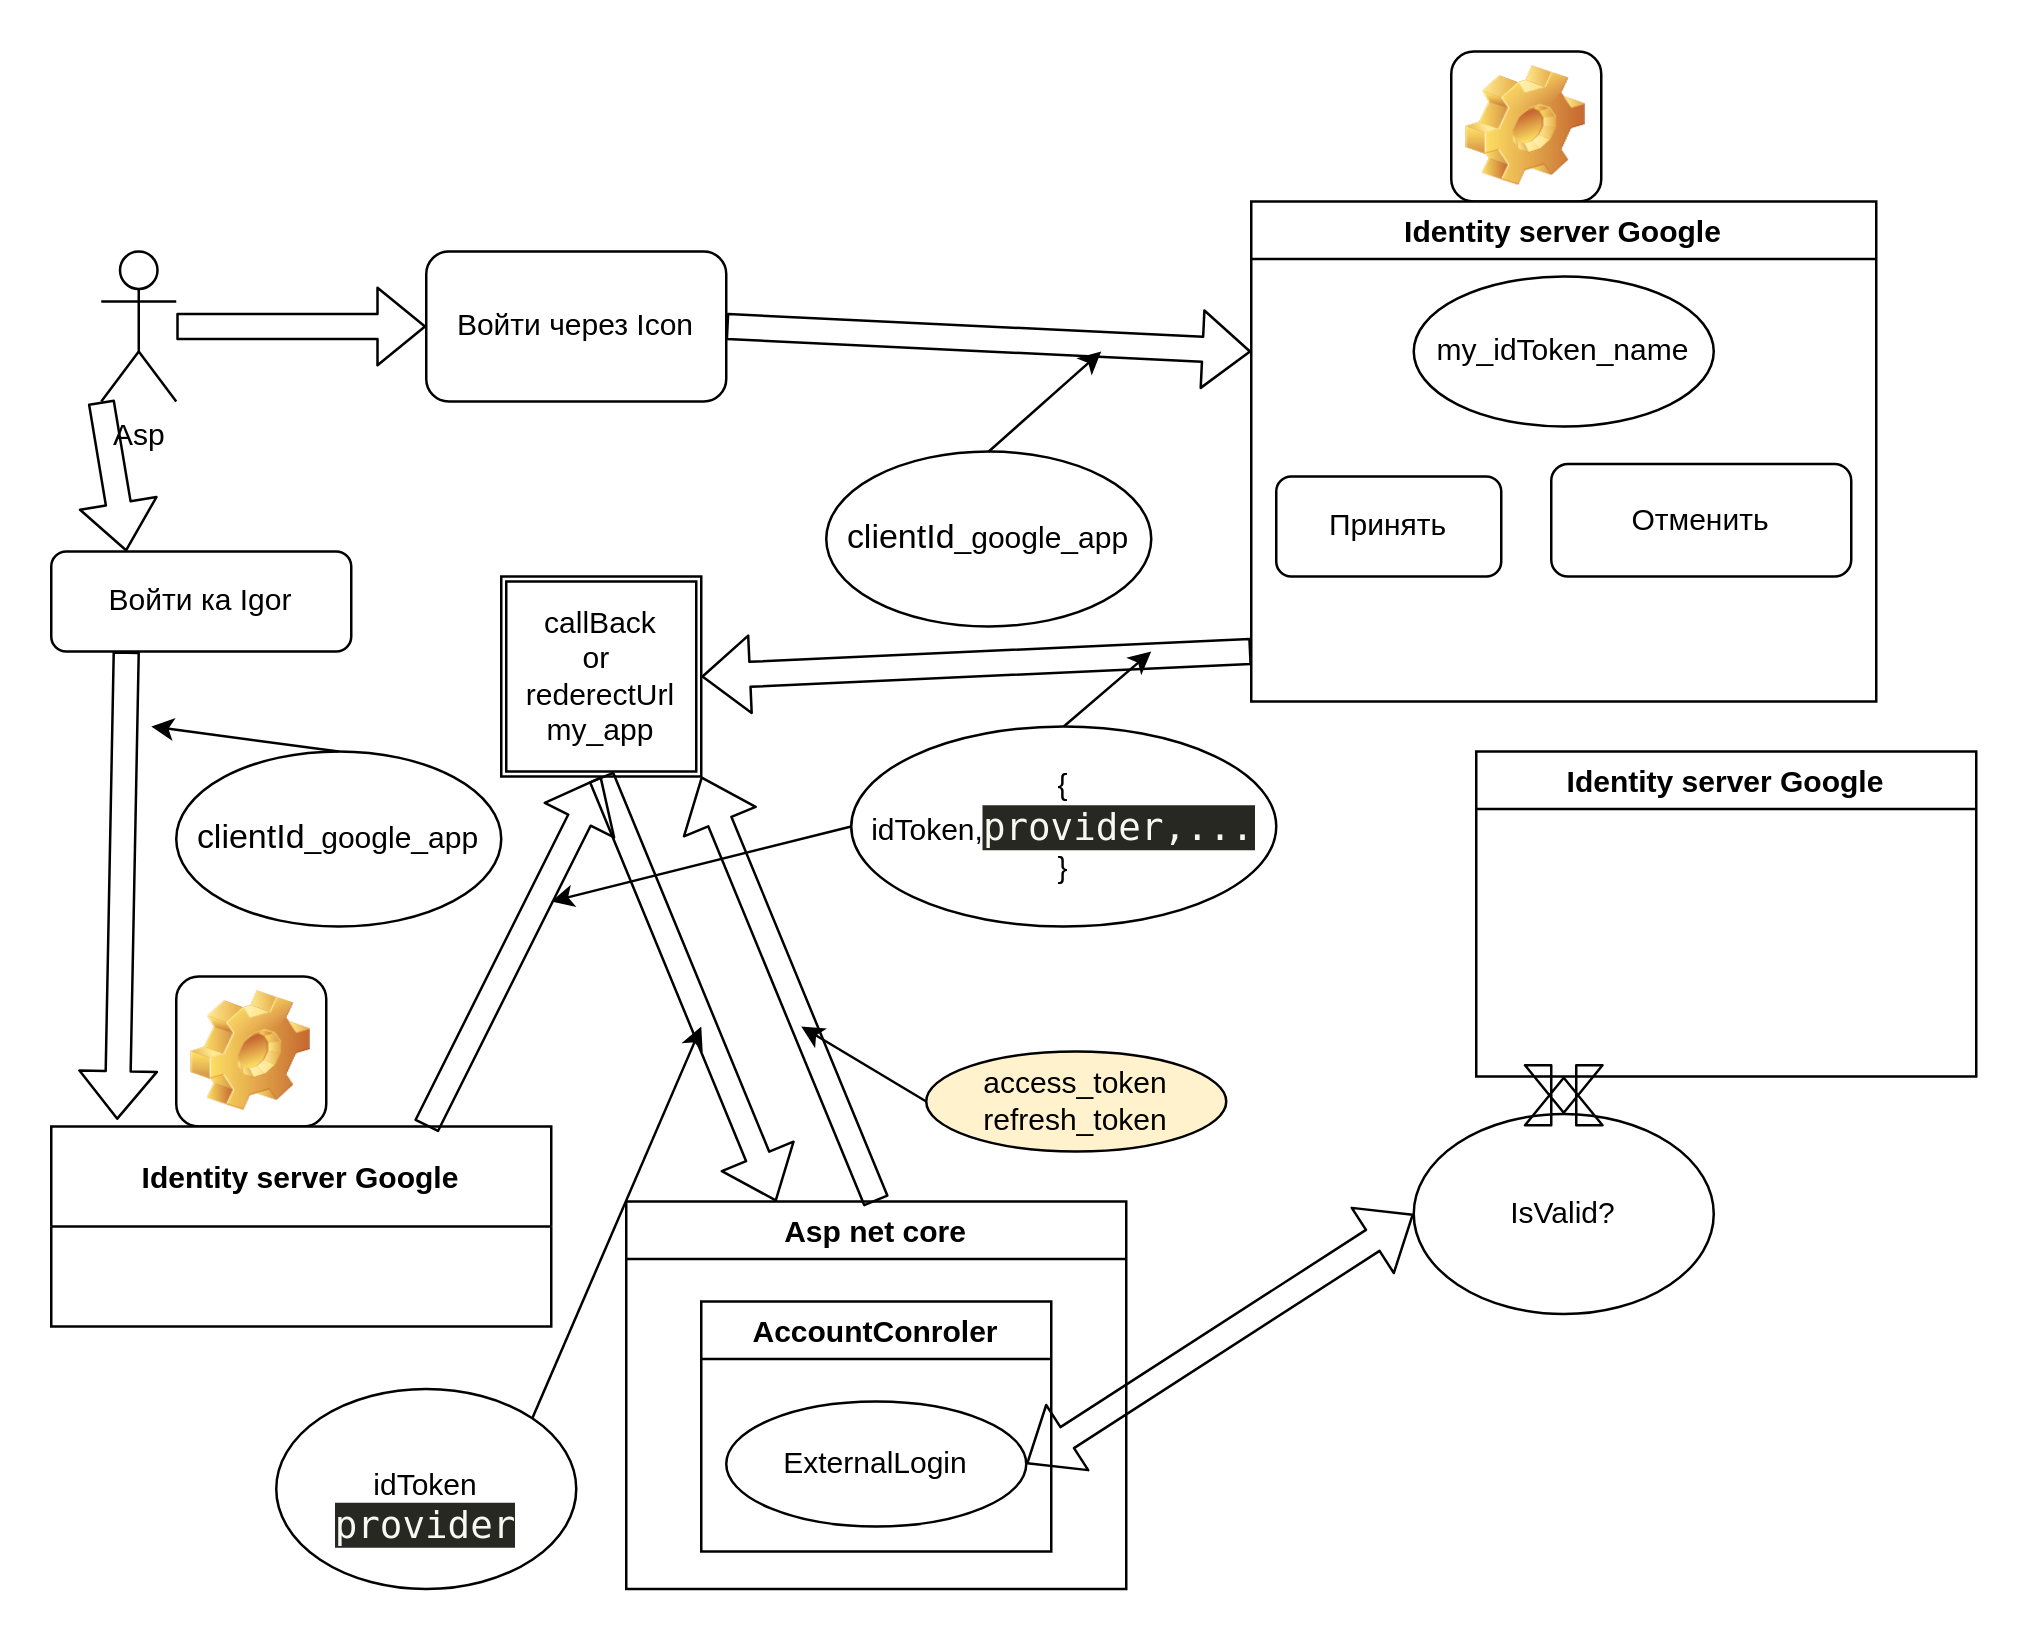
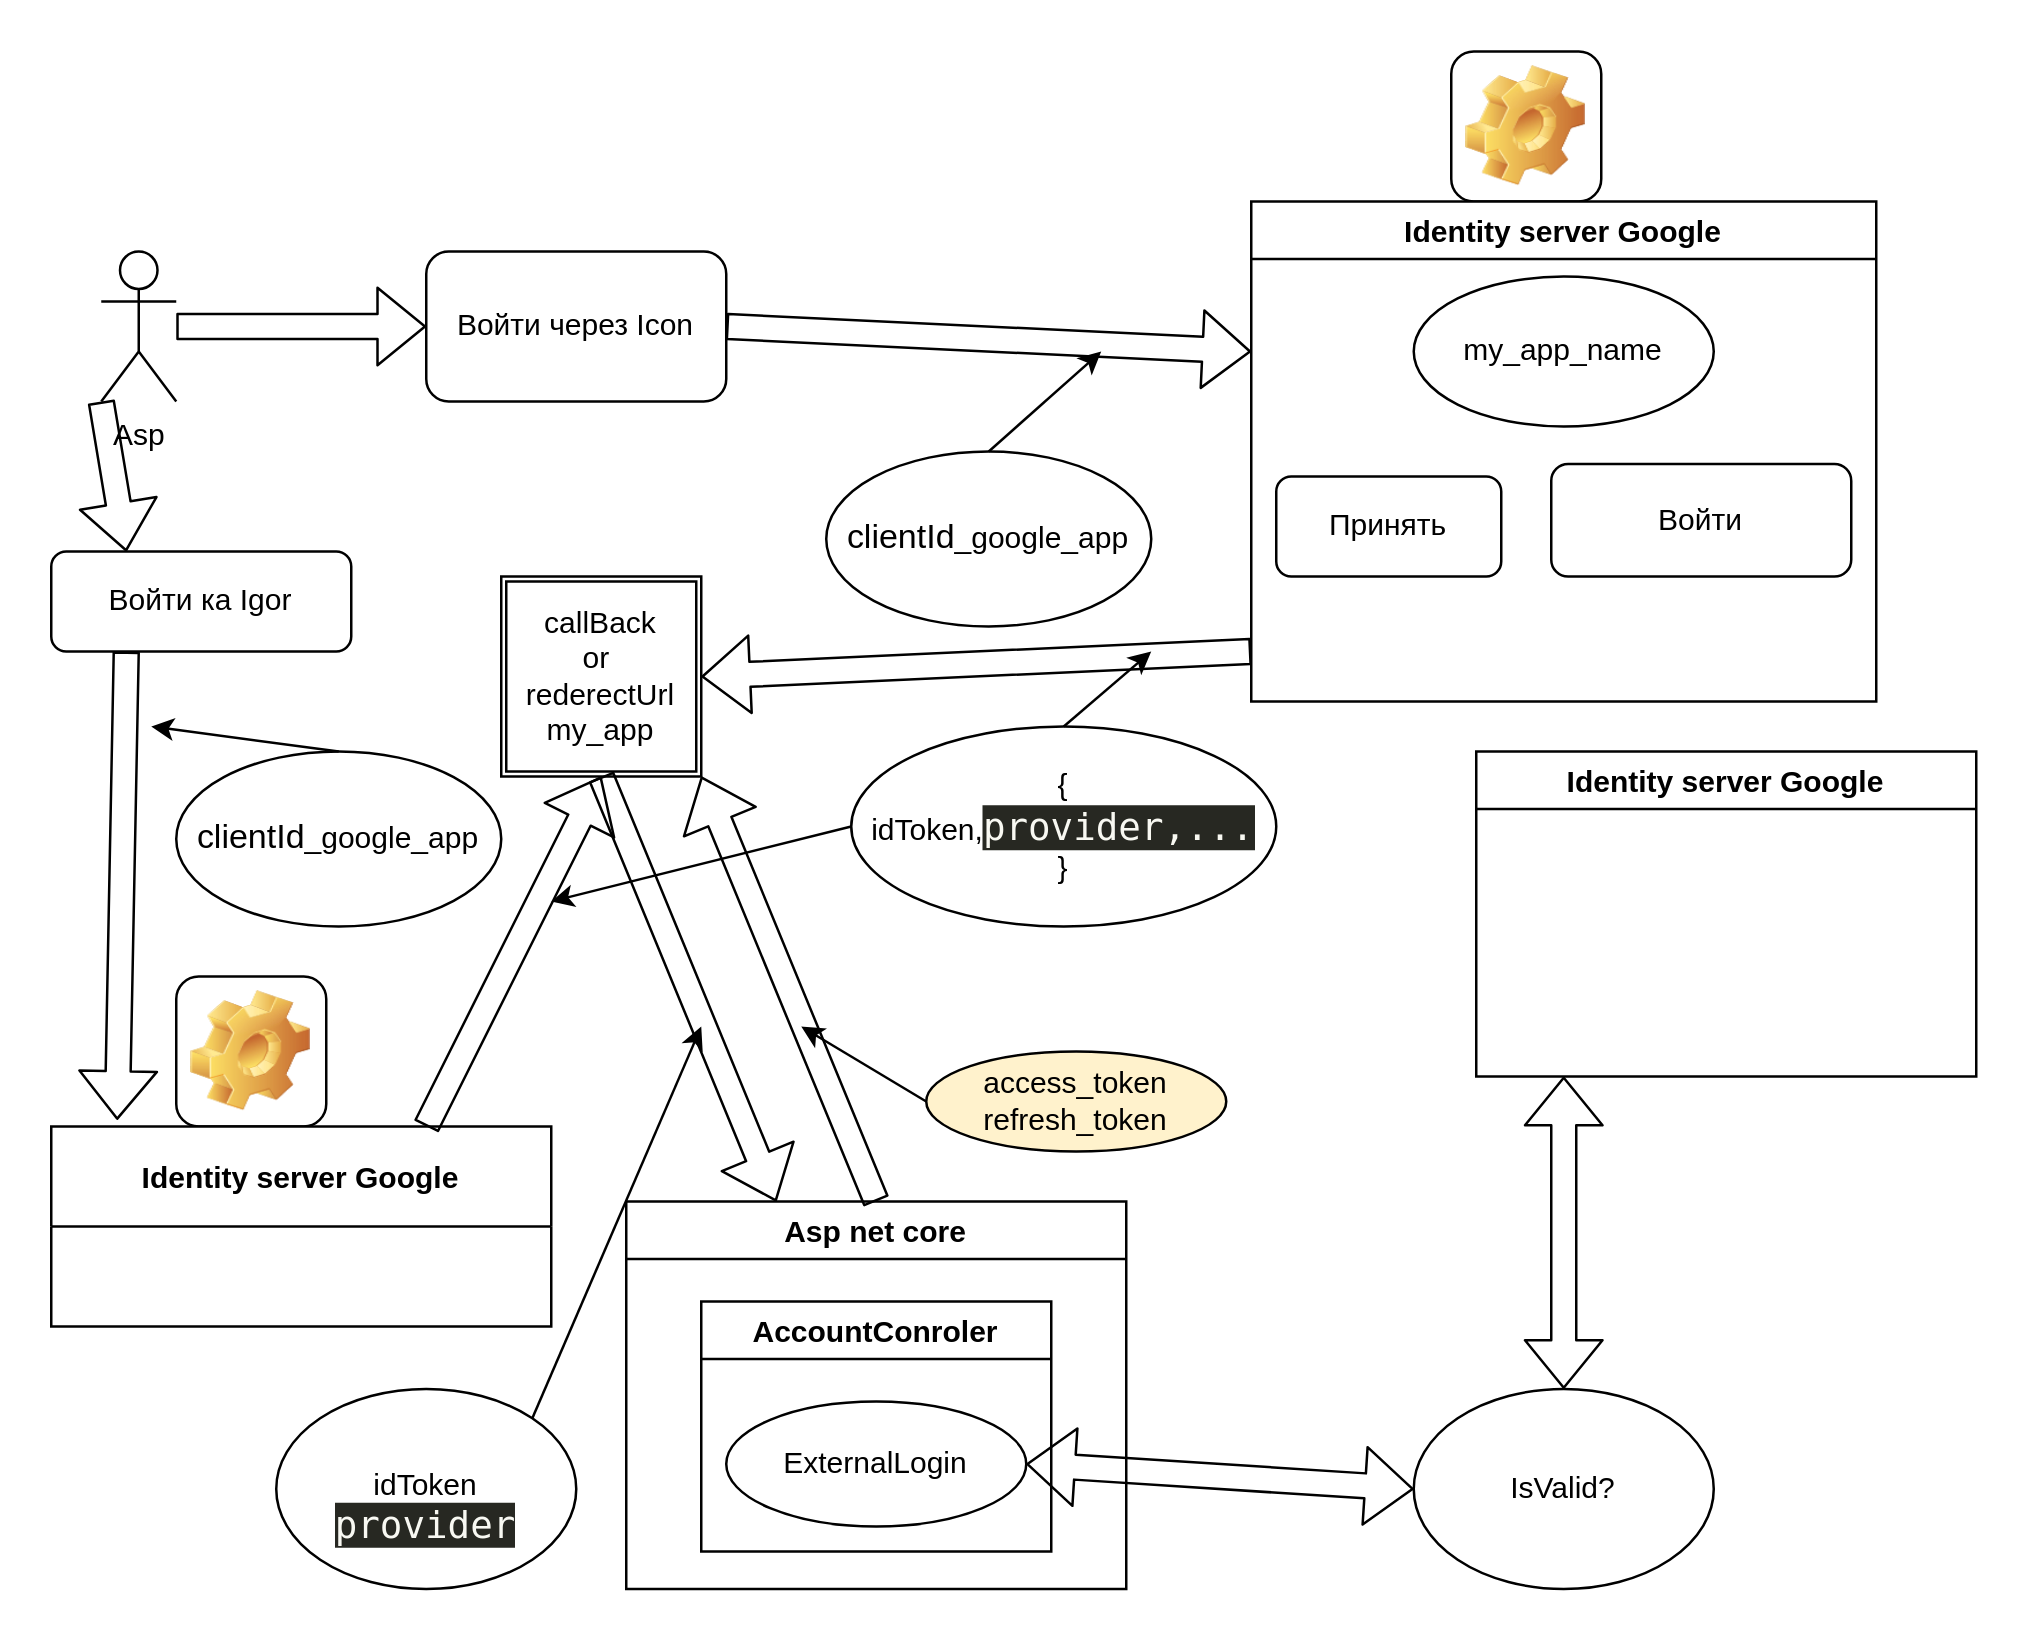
node "my_idToken_name": label "my_idToken_name" -> "my_app_name"
node "Отменить": label "Отменить" -> "Войти"
node "IsValid?": moved (1564, 1214) -> (1564, 1489)
